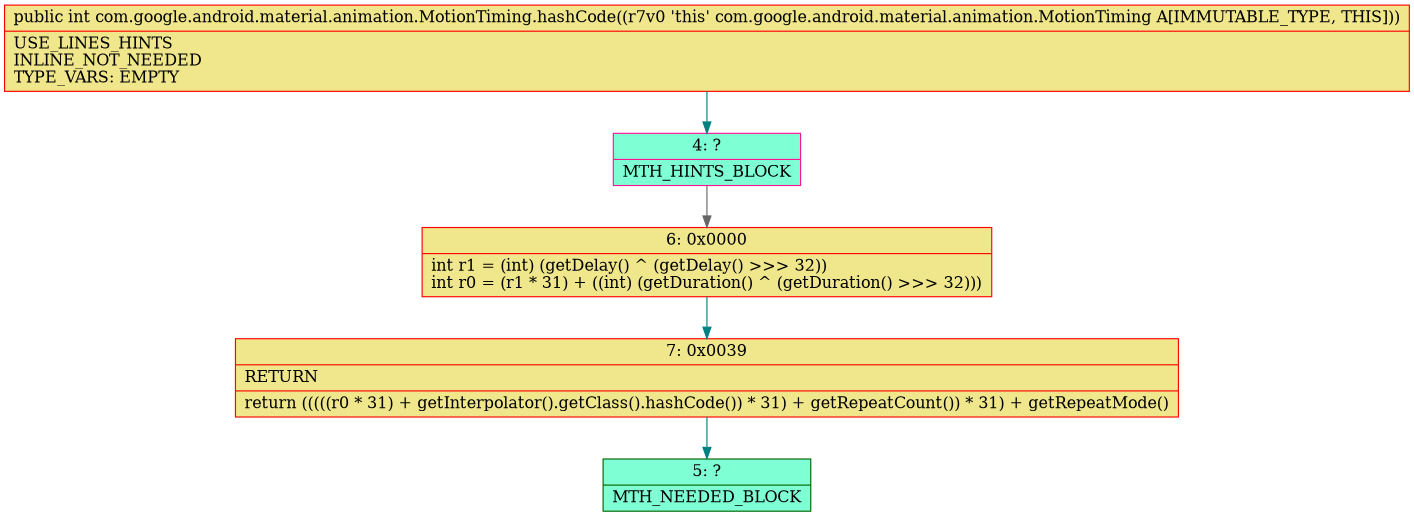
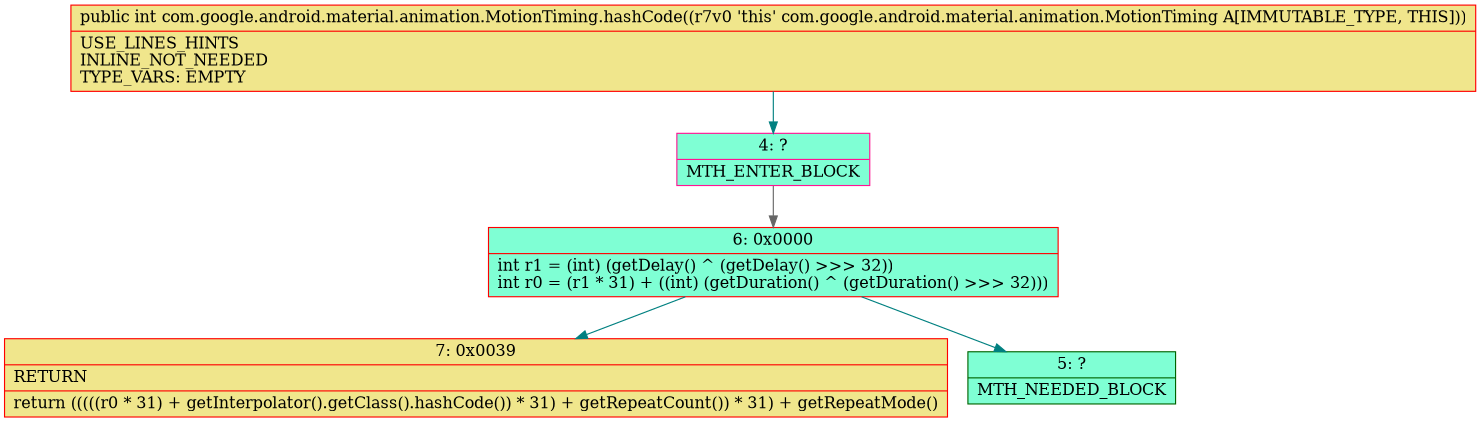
node "4: ?": text "MTH_HINTS_BLOCK" -> "MTH_ENTER_BLOCK"
node "6: 0x0000": fillcolor khaki -> aquamarine
edge "7: 0x0039" -> "5: ?": now "6: 0x0000" -> "5: ?"
